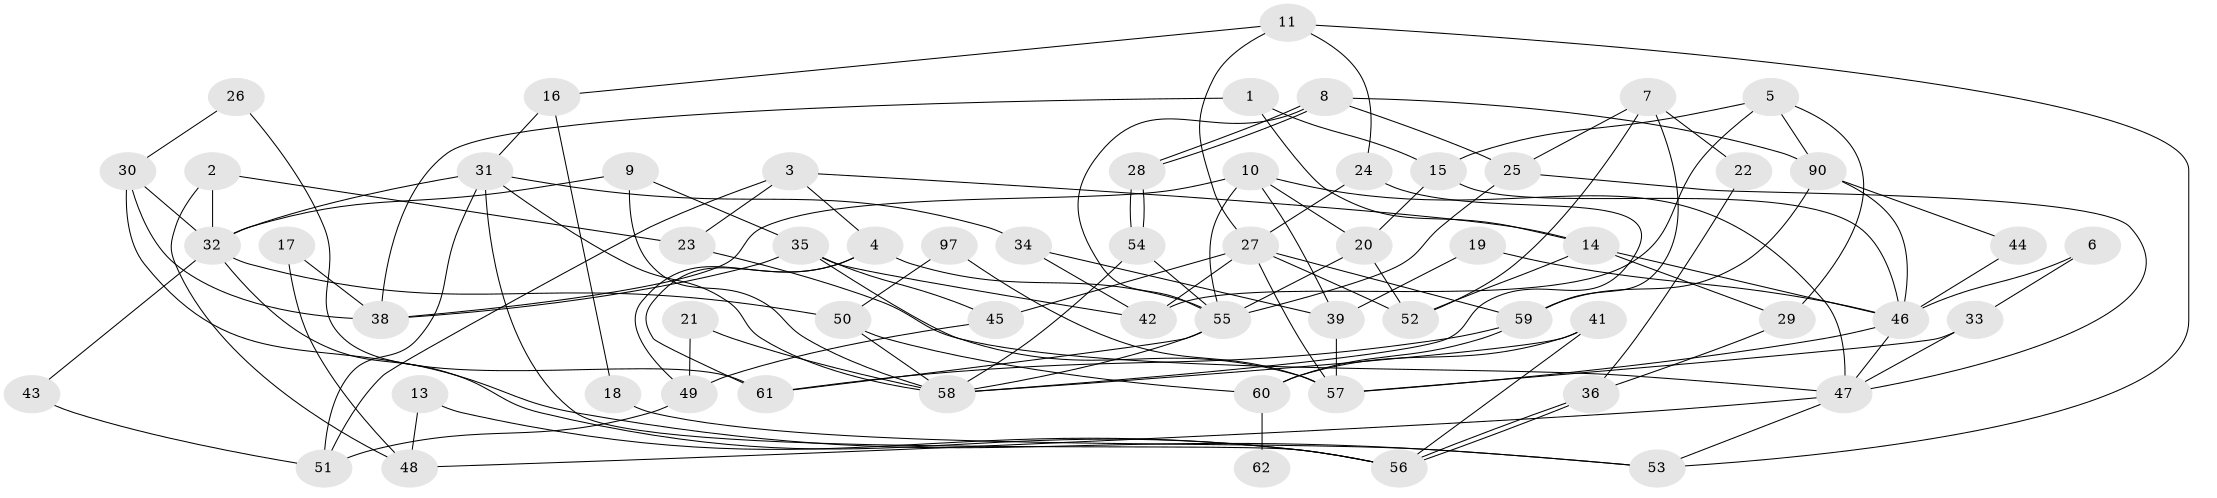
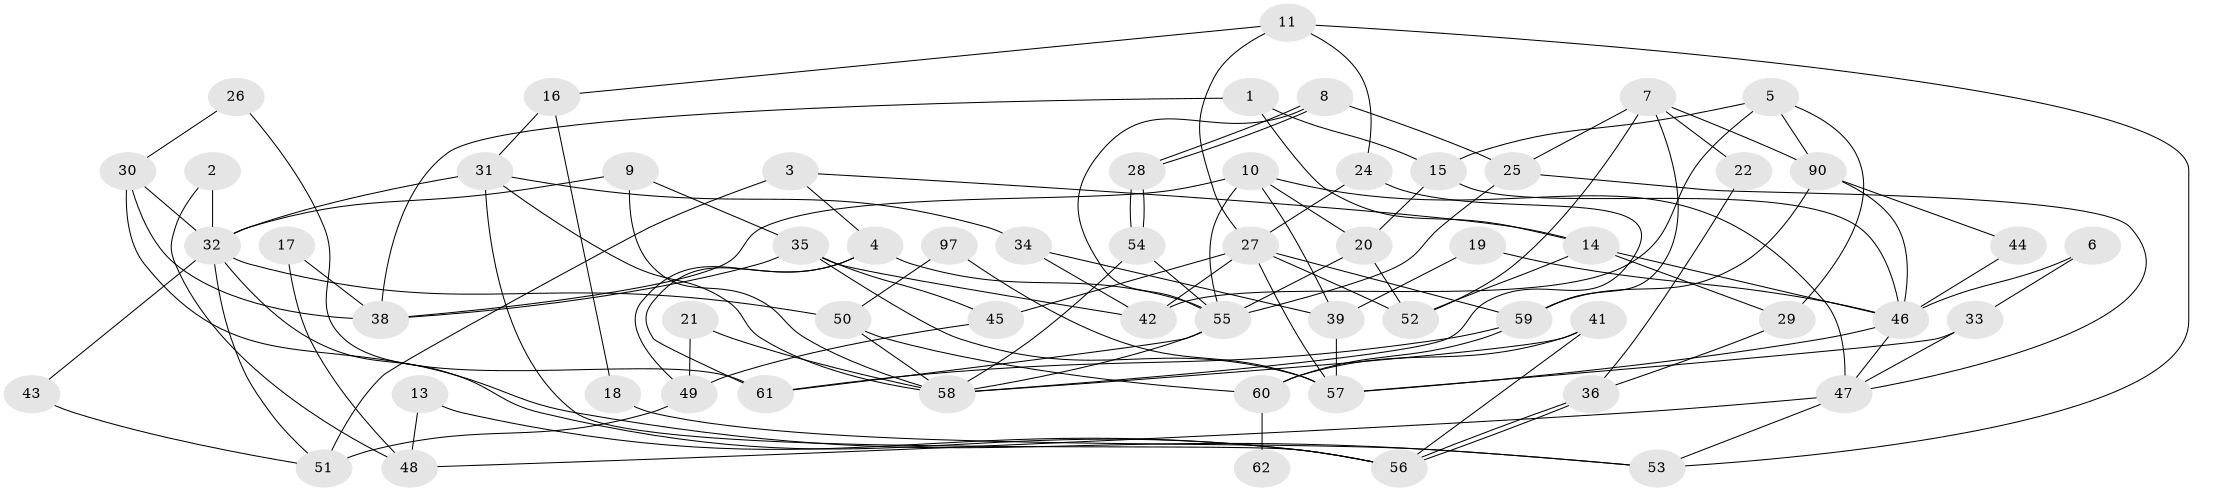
edge "8" -- "90": now "7" -- "90"
node "23": removed
edge "31" -- "51": now "32" -- "51"
